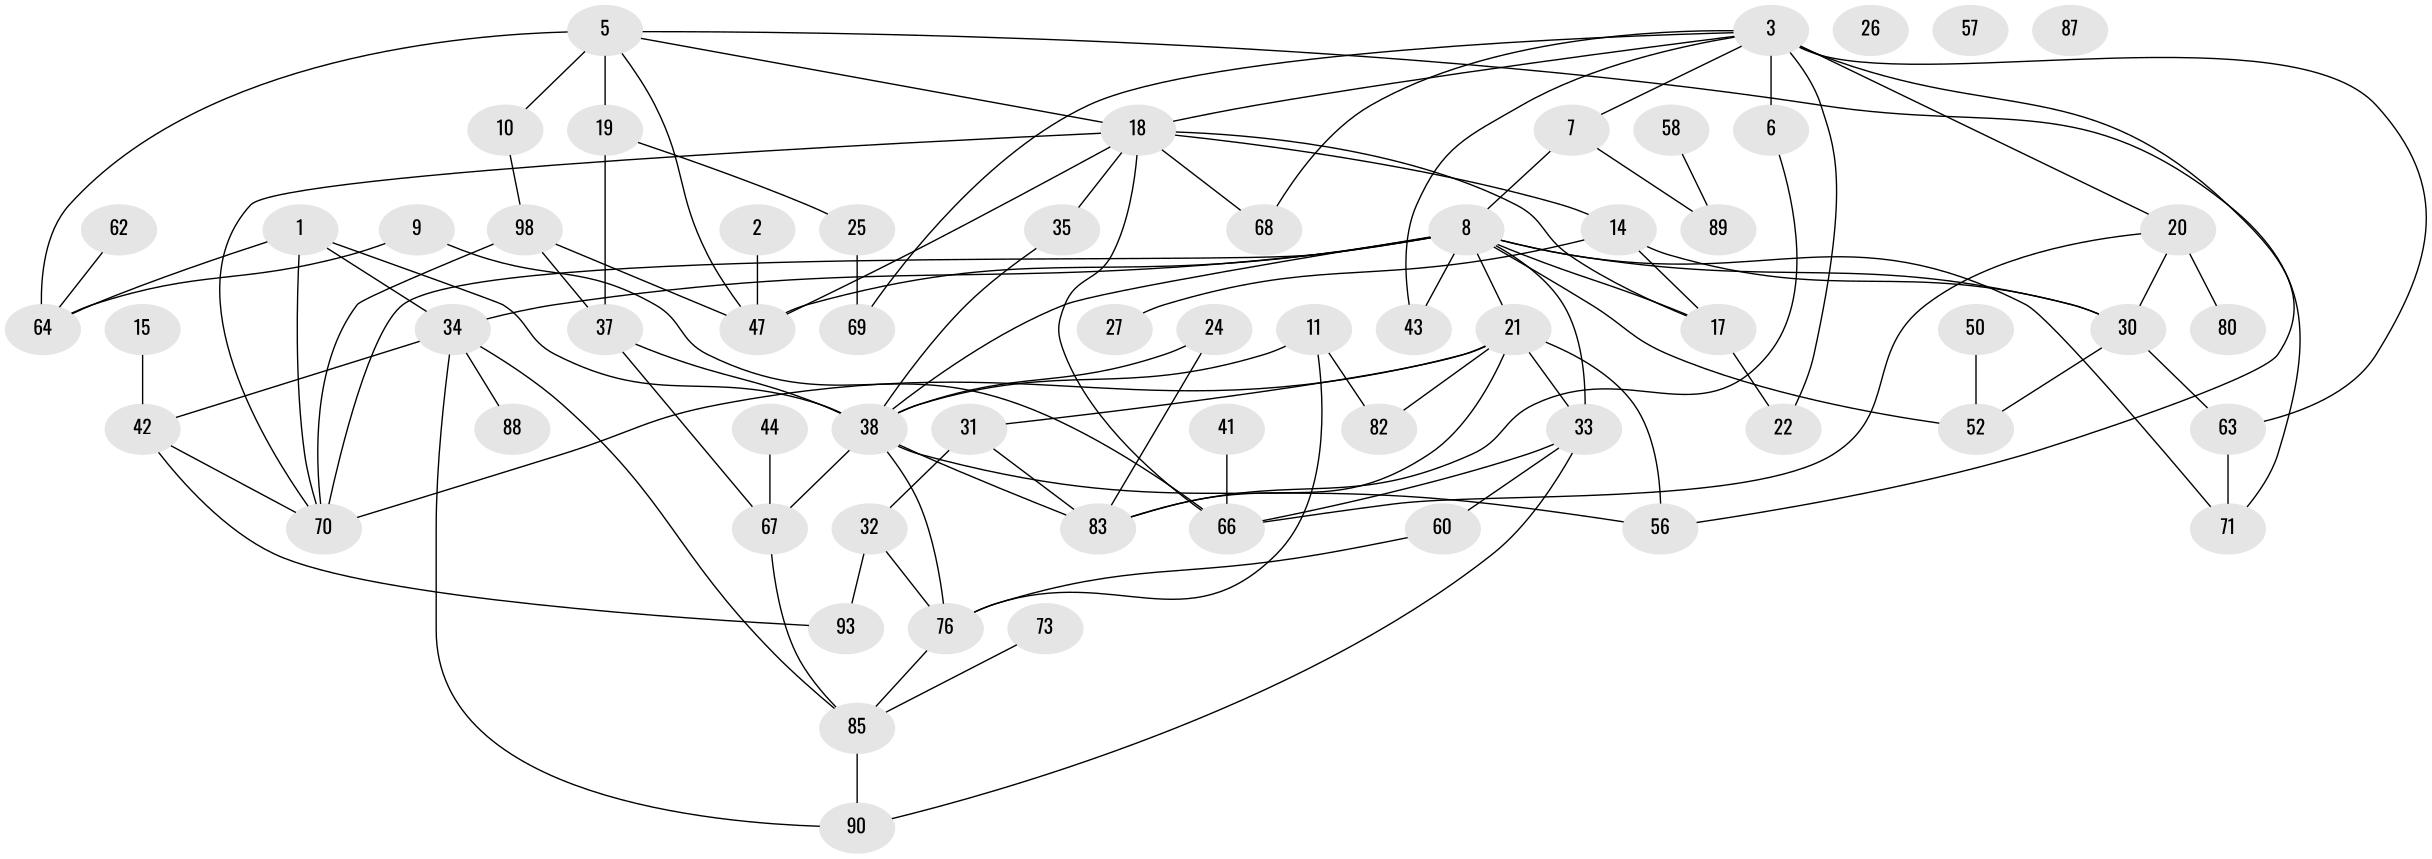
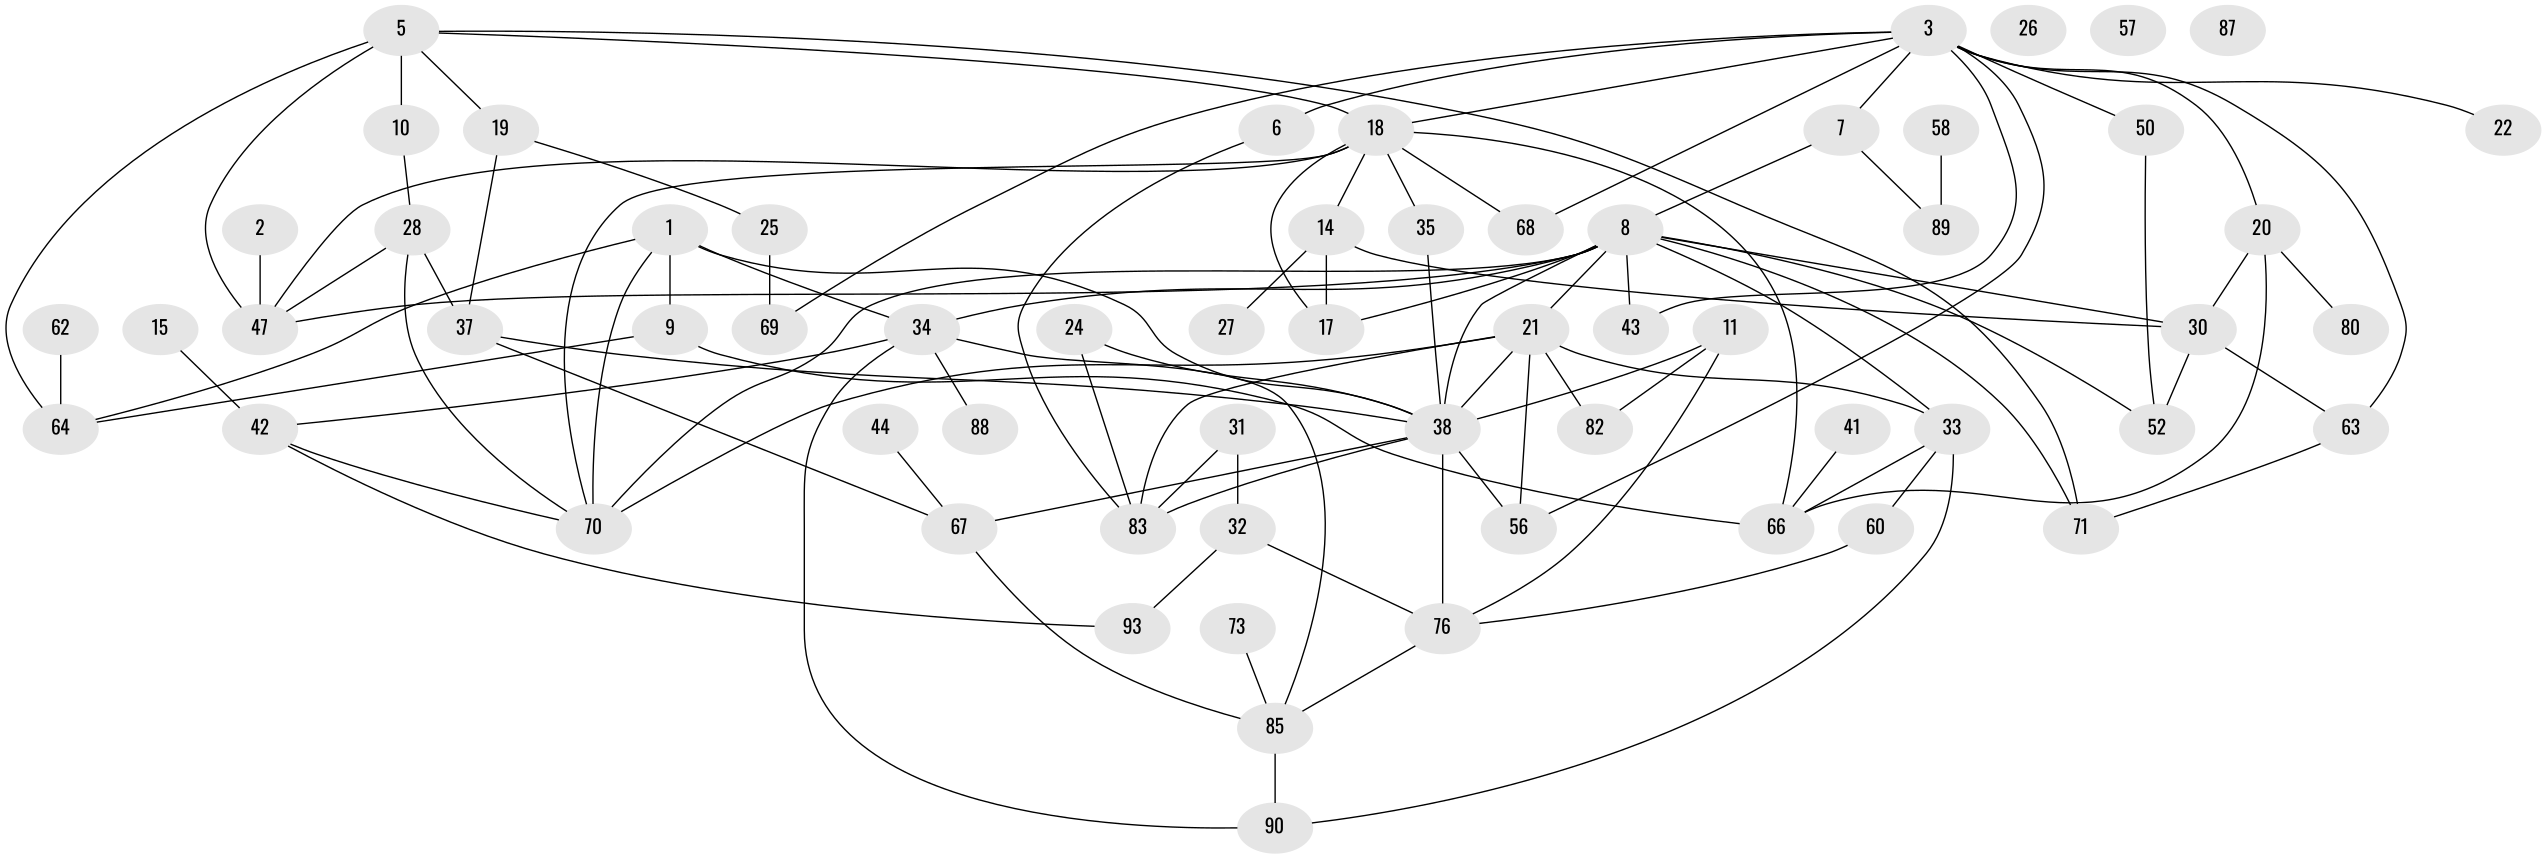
edge "3" -- "50": added
node "98": label "98" -> "28"
edge "1" -- "9": added
edge "17" -- "22": removed
edge "21" -- "31": now "21" -- "38"
